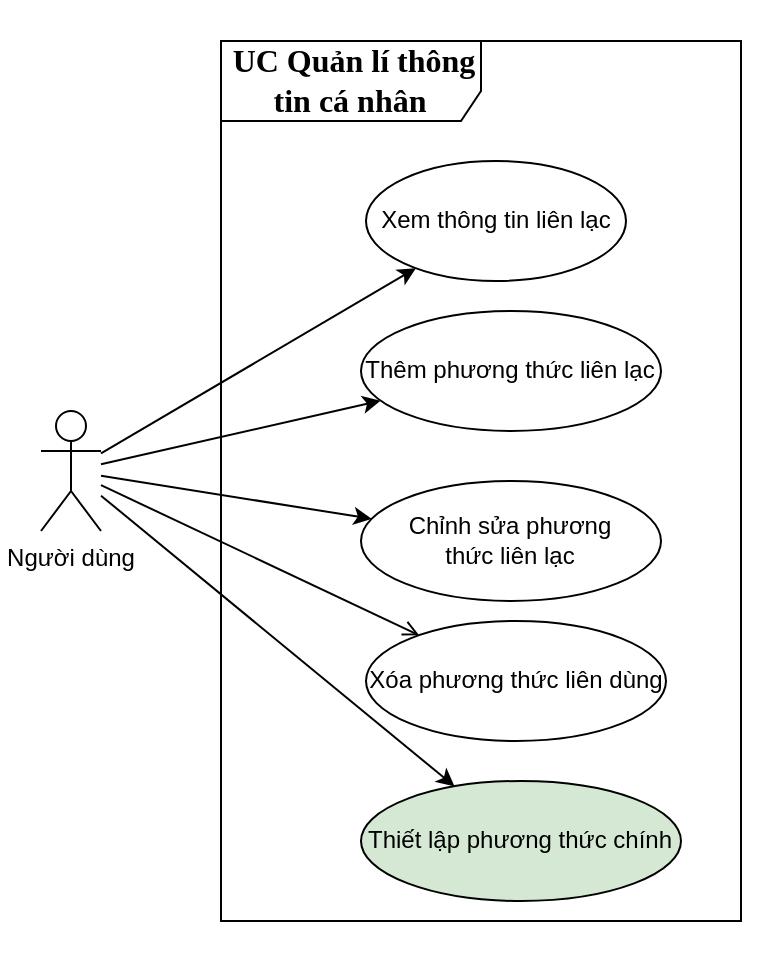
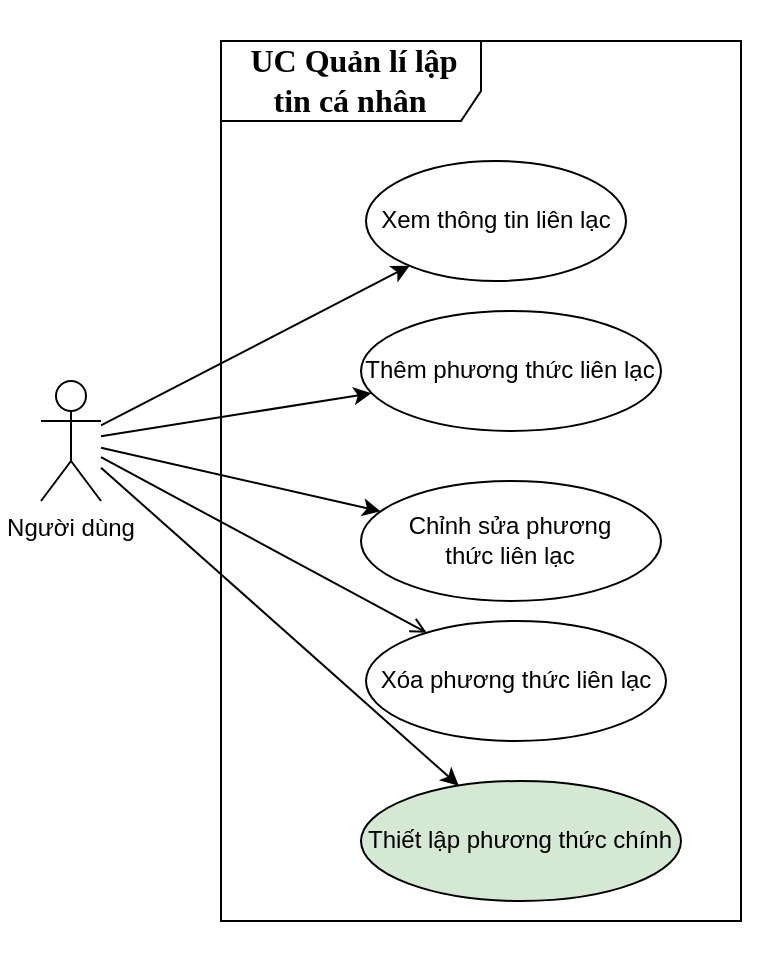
node "UC Quản lí thông tin cá nhân": label "UC Quản lí thông tin cá nhân" -> "UC Quản lí lập tin cá nhân"
node "Người dùng": moved (71, 471) -> (71, 441)
node "Xóa phương thức liên dùng": label "Xóa phương thức liên dùng" -> "Xóa phương thức liên lạc"
